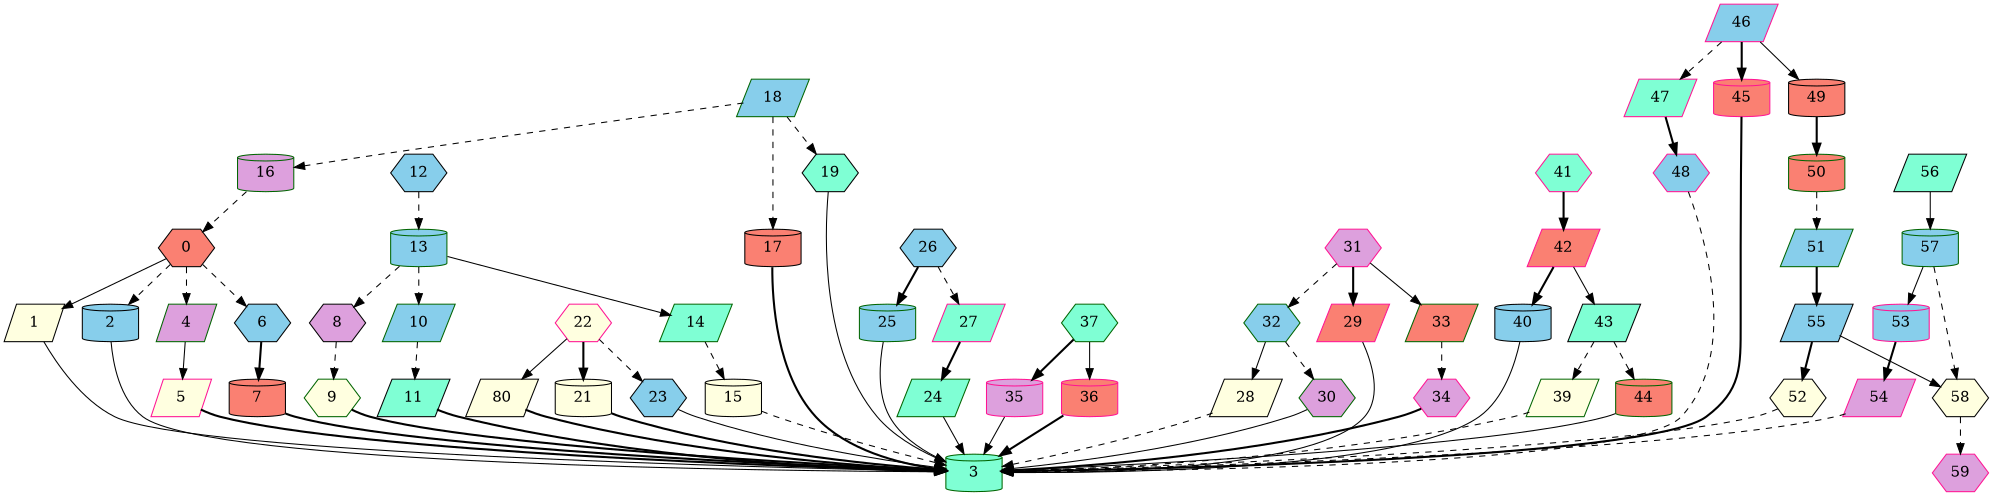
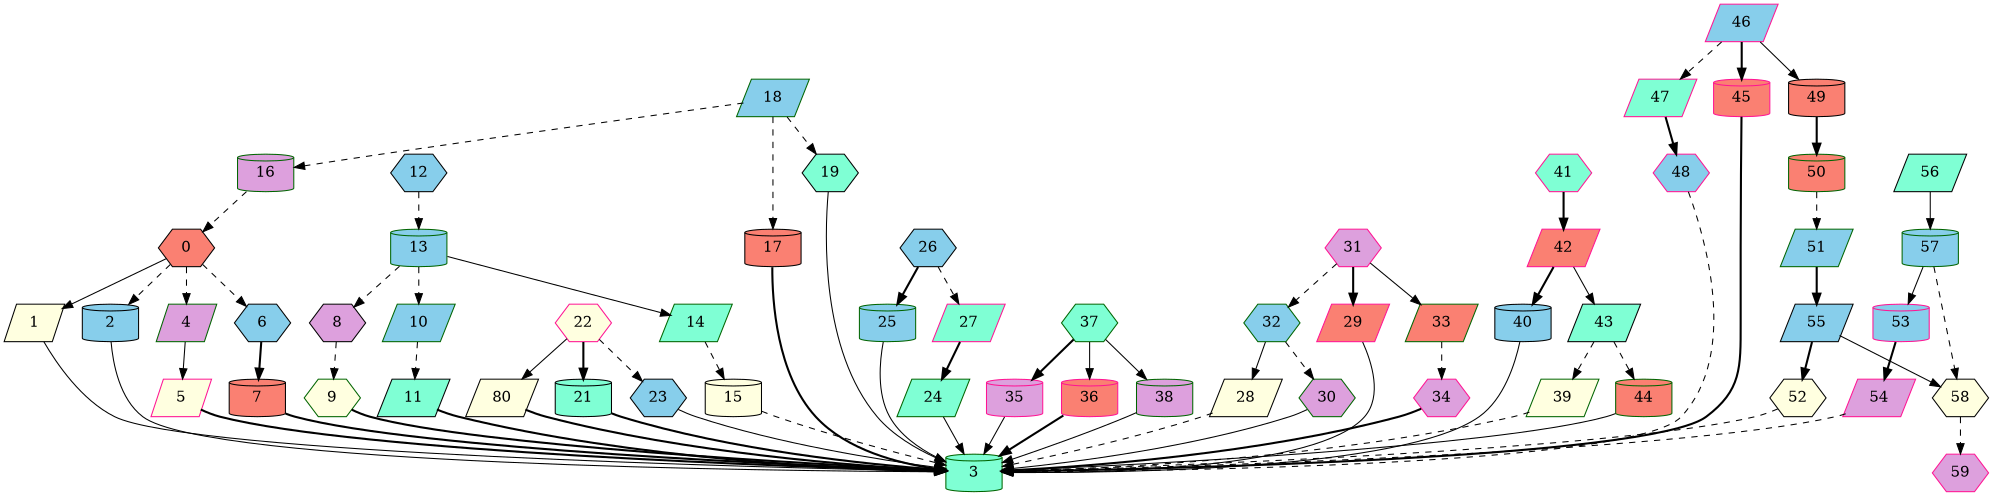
node "21": fillcolor lightyellow -> aquamarine
node "38": added
